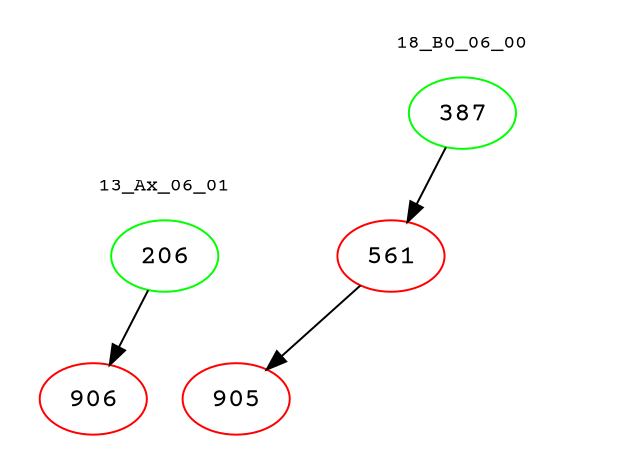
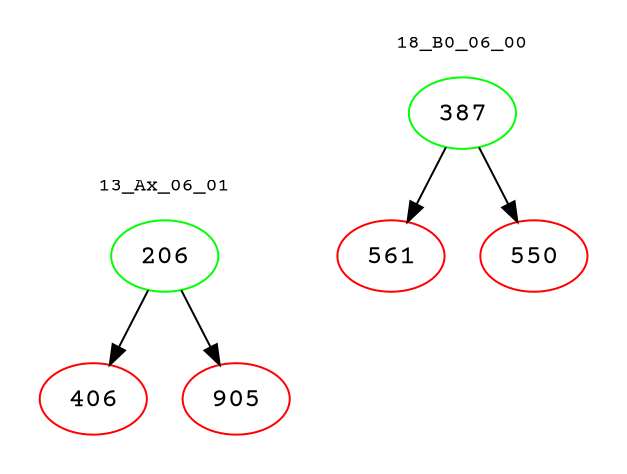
node "550": added
edge "561" -> "905": now "206" -> "905"
node "906": label "906" -> "406"
